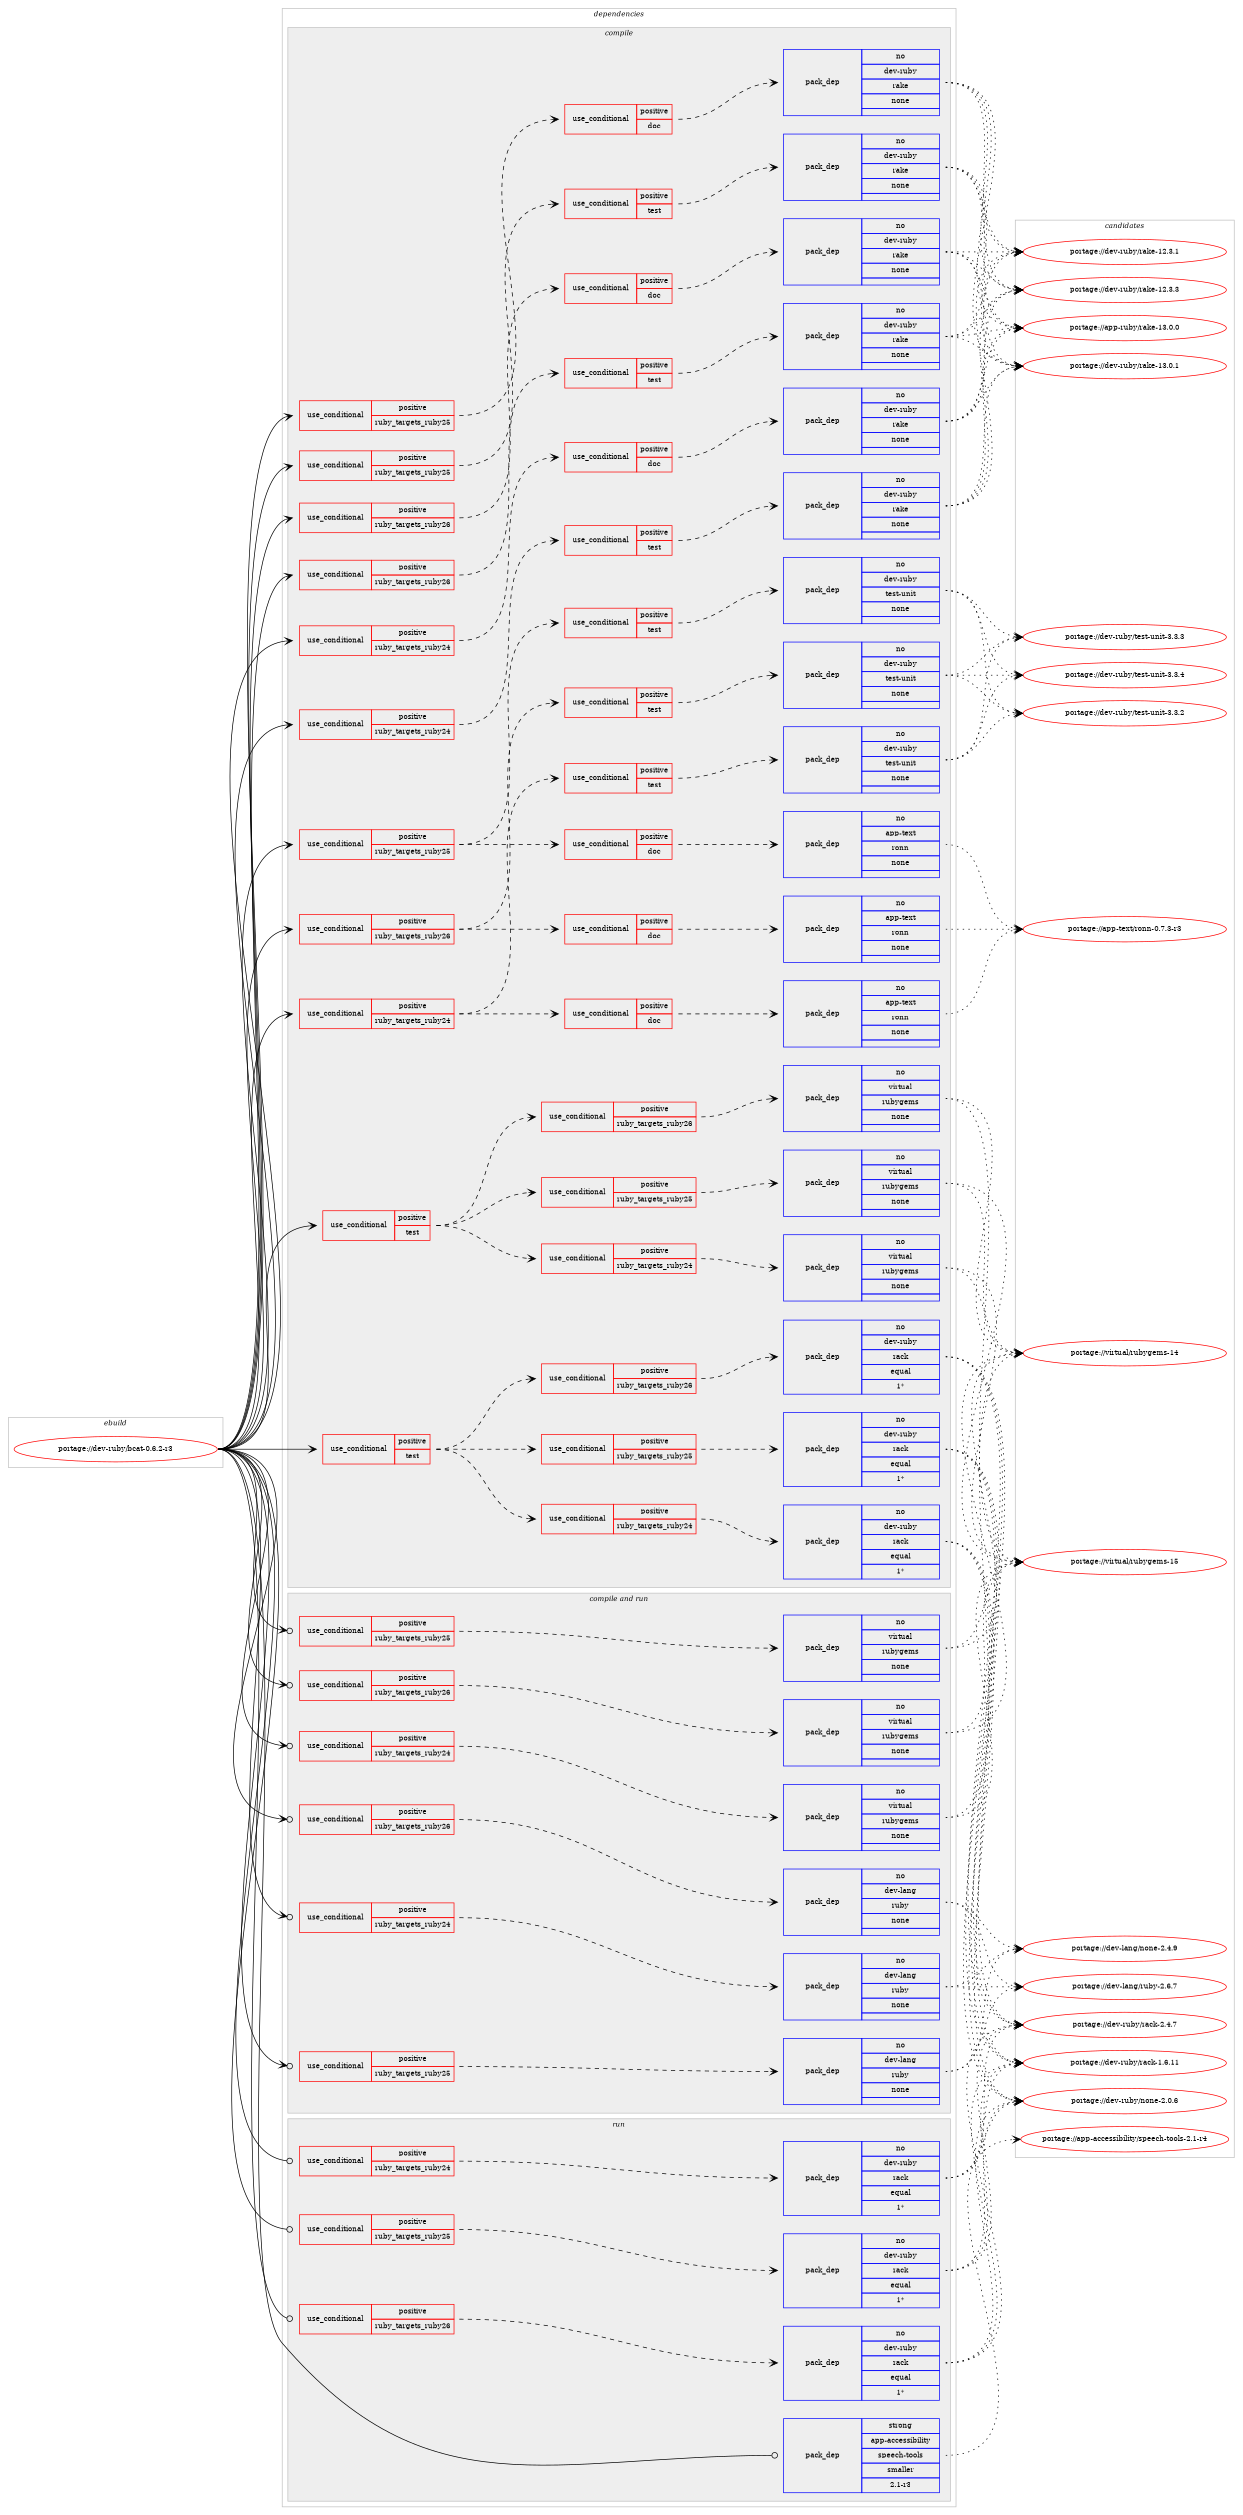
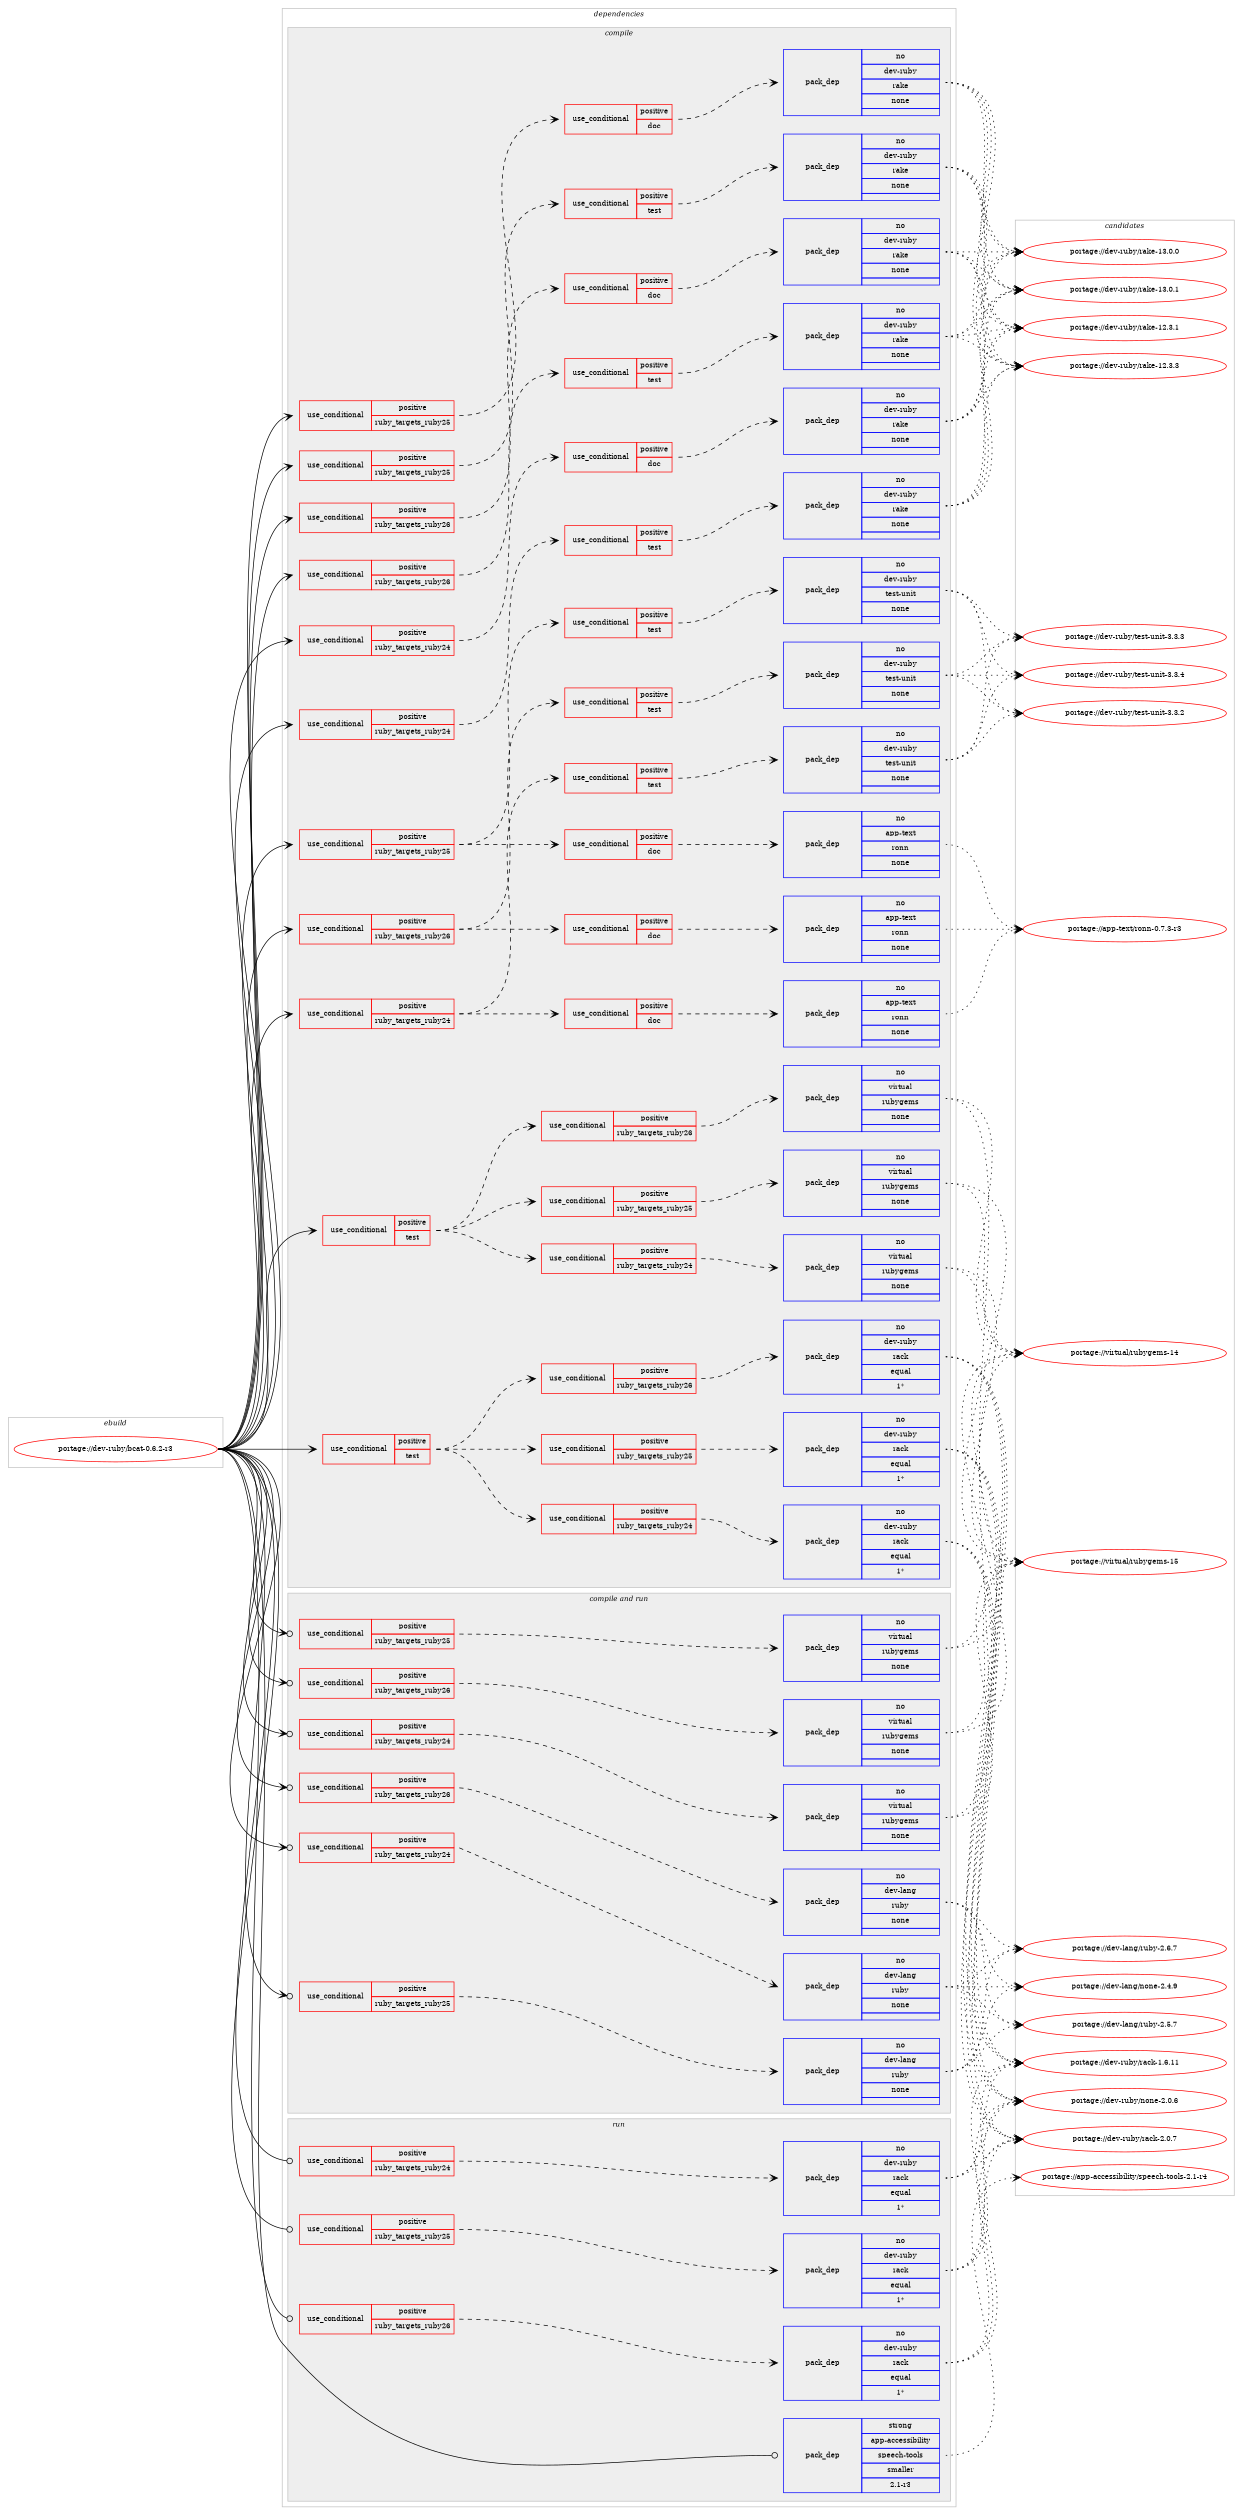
node "portage://app-ruby/rake-13.0.0": label "portage://app-ruby/rake-13.0.0" -> "portage://dev-ruby/rake-13.0.0"
node "portage://dev-lang/ruby-2.5.7": added
node "portage://dev-ruby/rack-2.4.7": label "portage://dev-ruby/rack-2.4.7" -> "portage://dev-ruby/rack-2.0.7"
